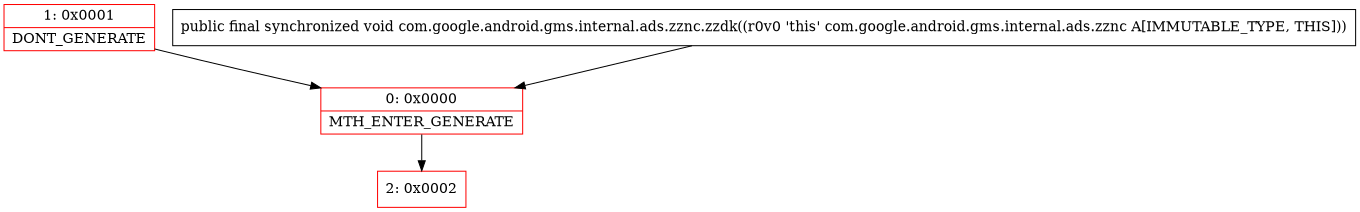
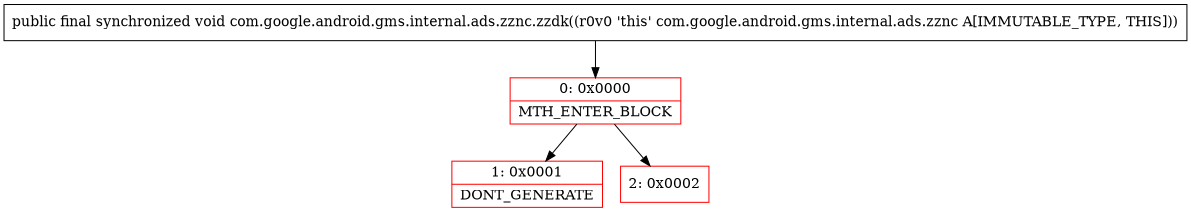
edge "1: 0x0001" -> "0: 0x0000": reversed
node "0: 0x0000": text "MTH_ENTER_GENERATE" -> "MTH_ENTER_BLOCK"
